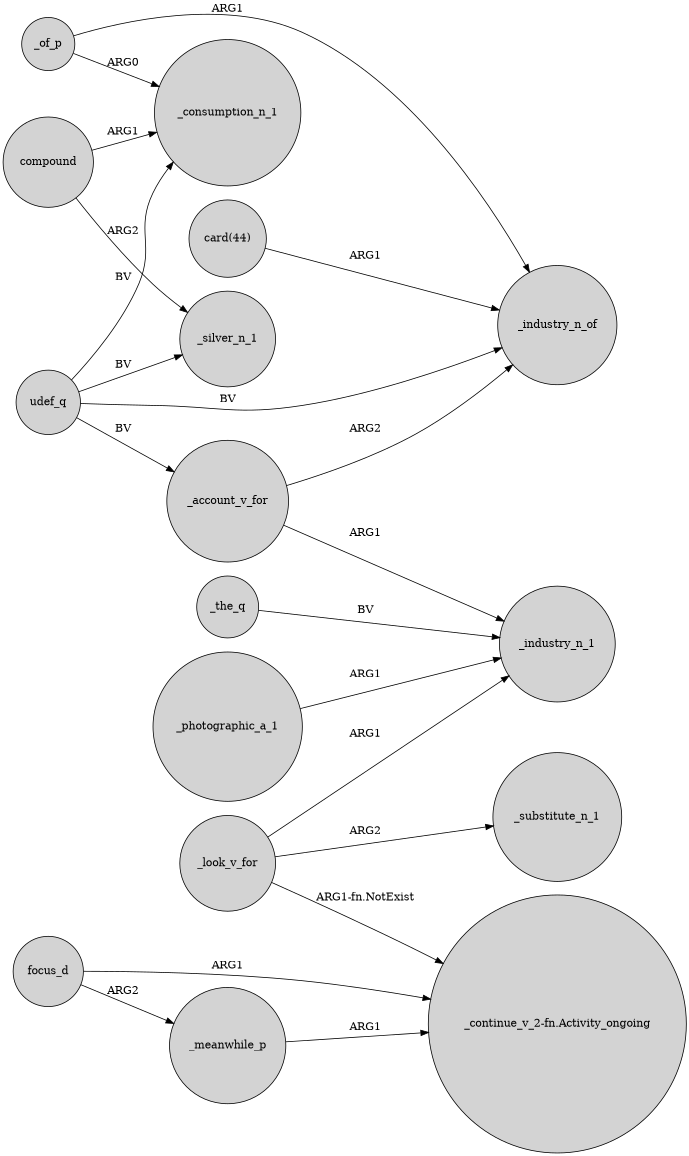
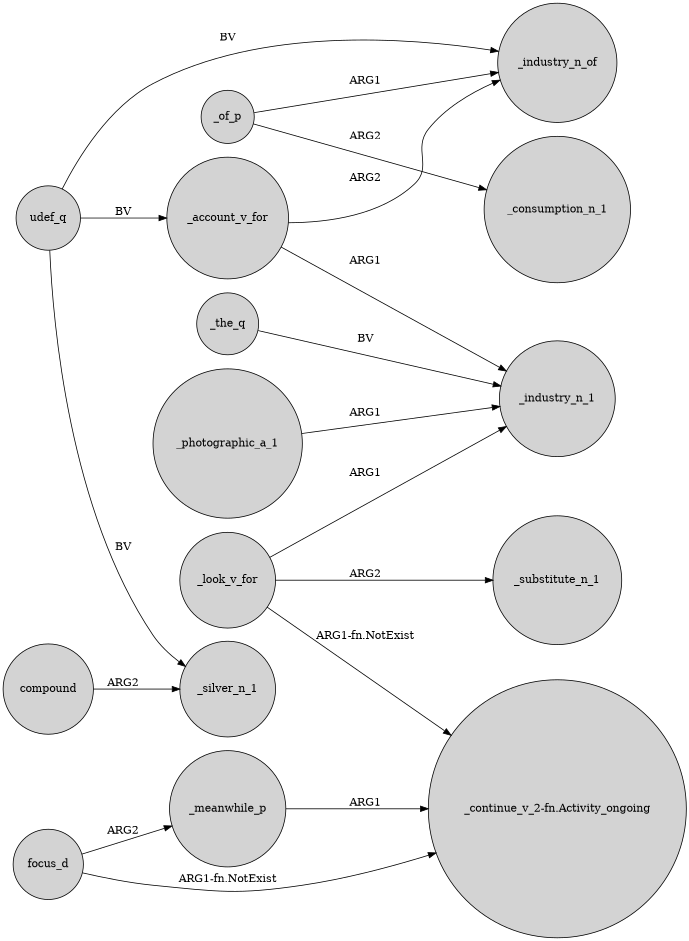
edge "_of_p" -> "_consumption_n_1": label "ARG0" -> "ARG2"
edge "compound" -> "_consumption_n_1": removed, label "ARG1"
node "card(44)": removed
edge "udef_q" -> "_consumption_n_1": removed, label "BV"
edge "focus_d" -> "_continue_v_2-fn.Activity_ongoing": label "ARG1" -> "ARG1-fn.NotExist"
